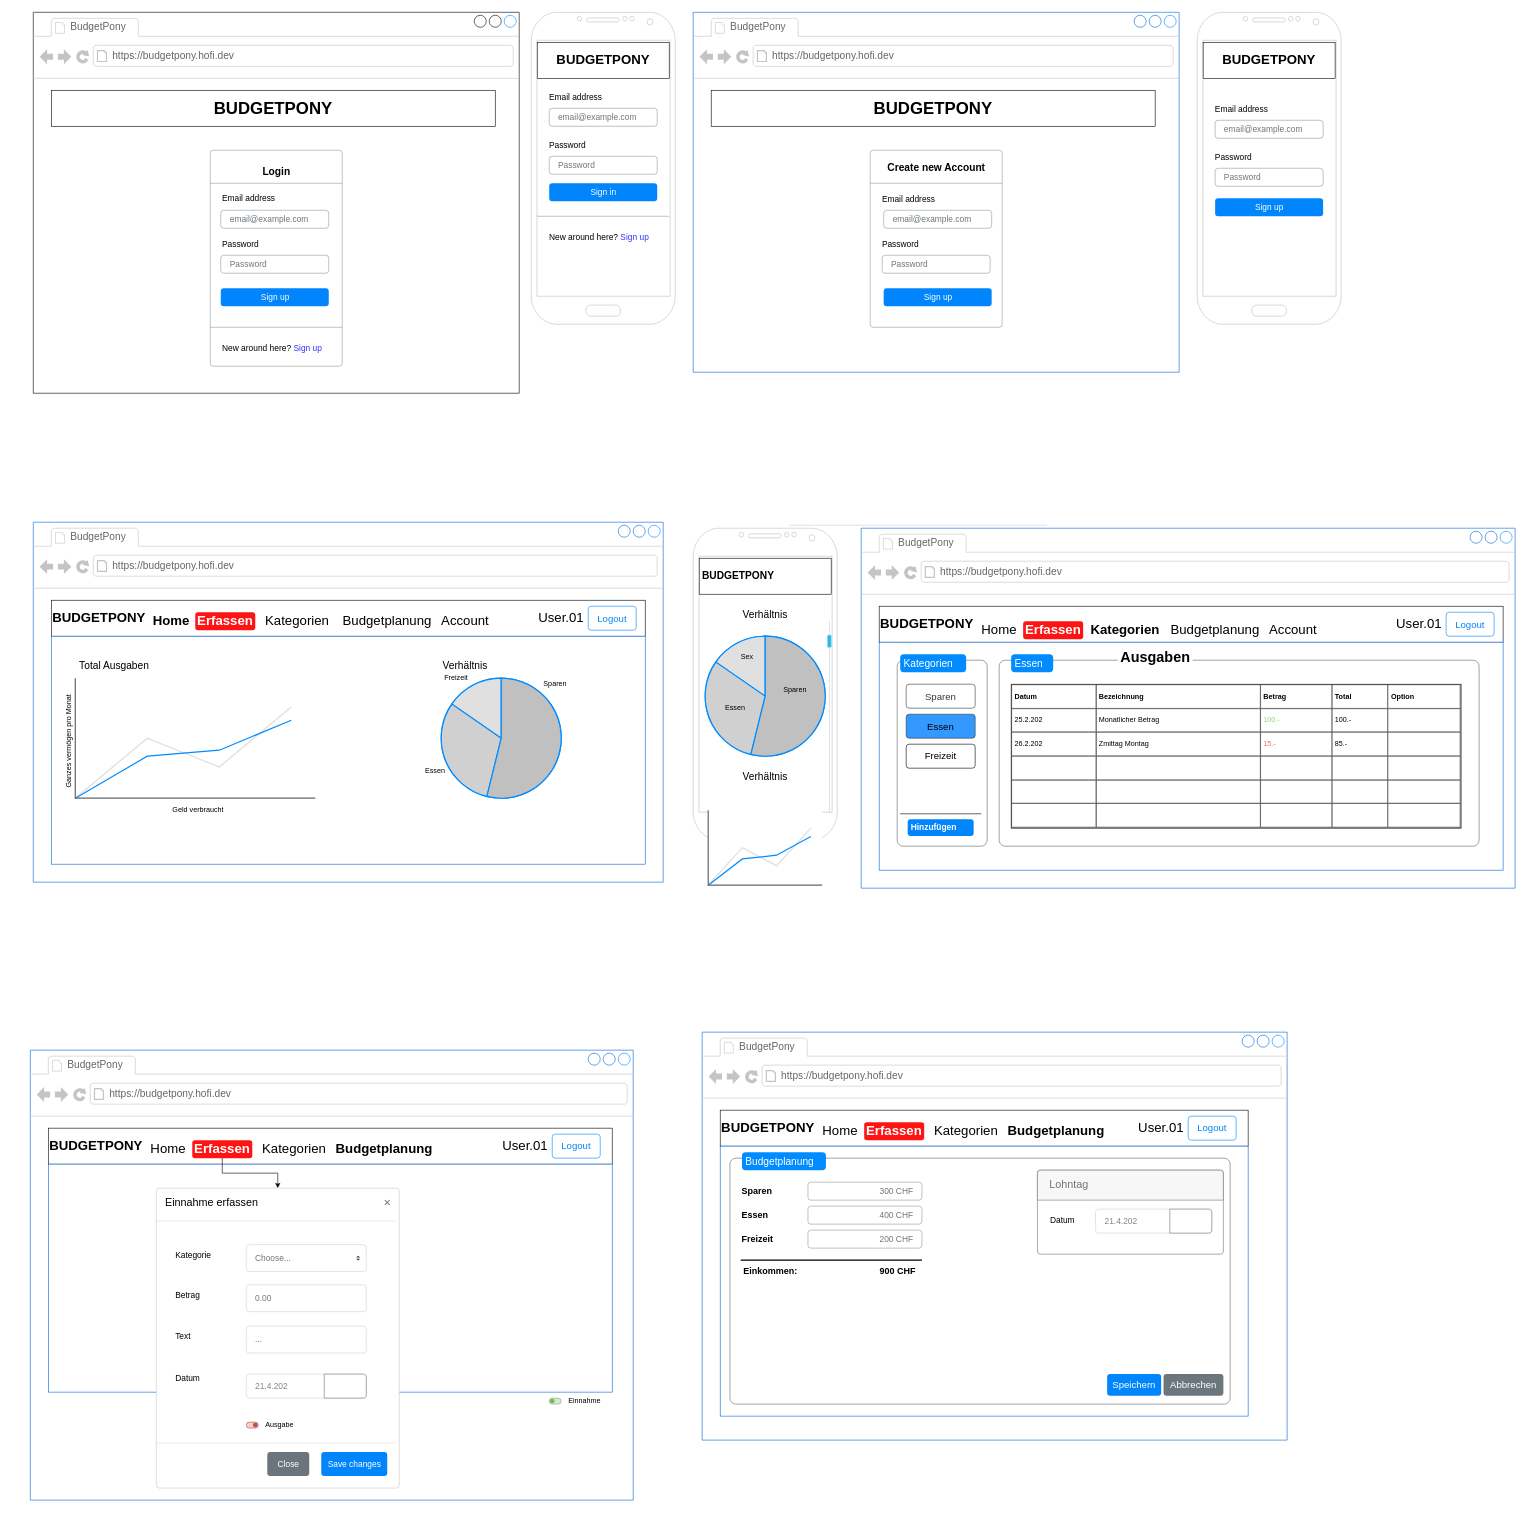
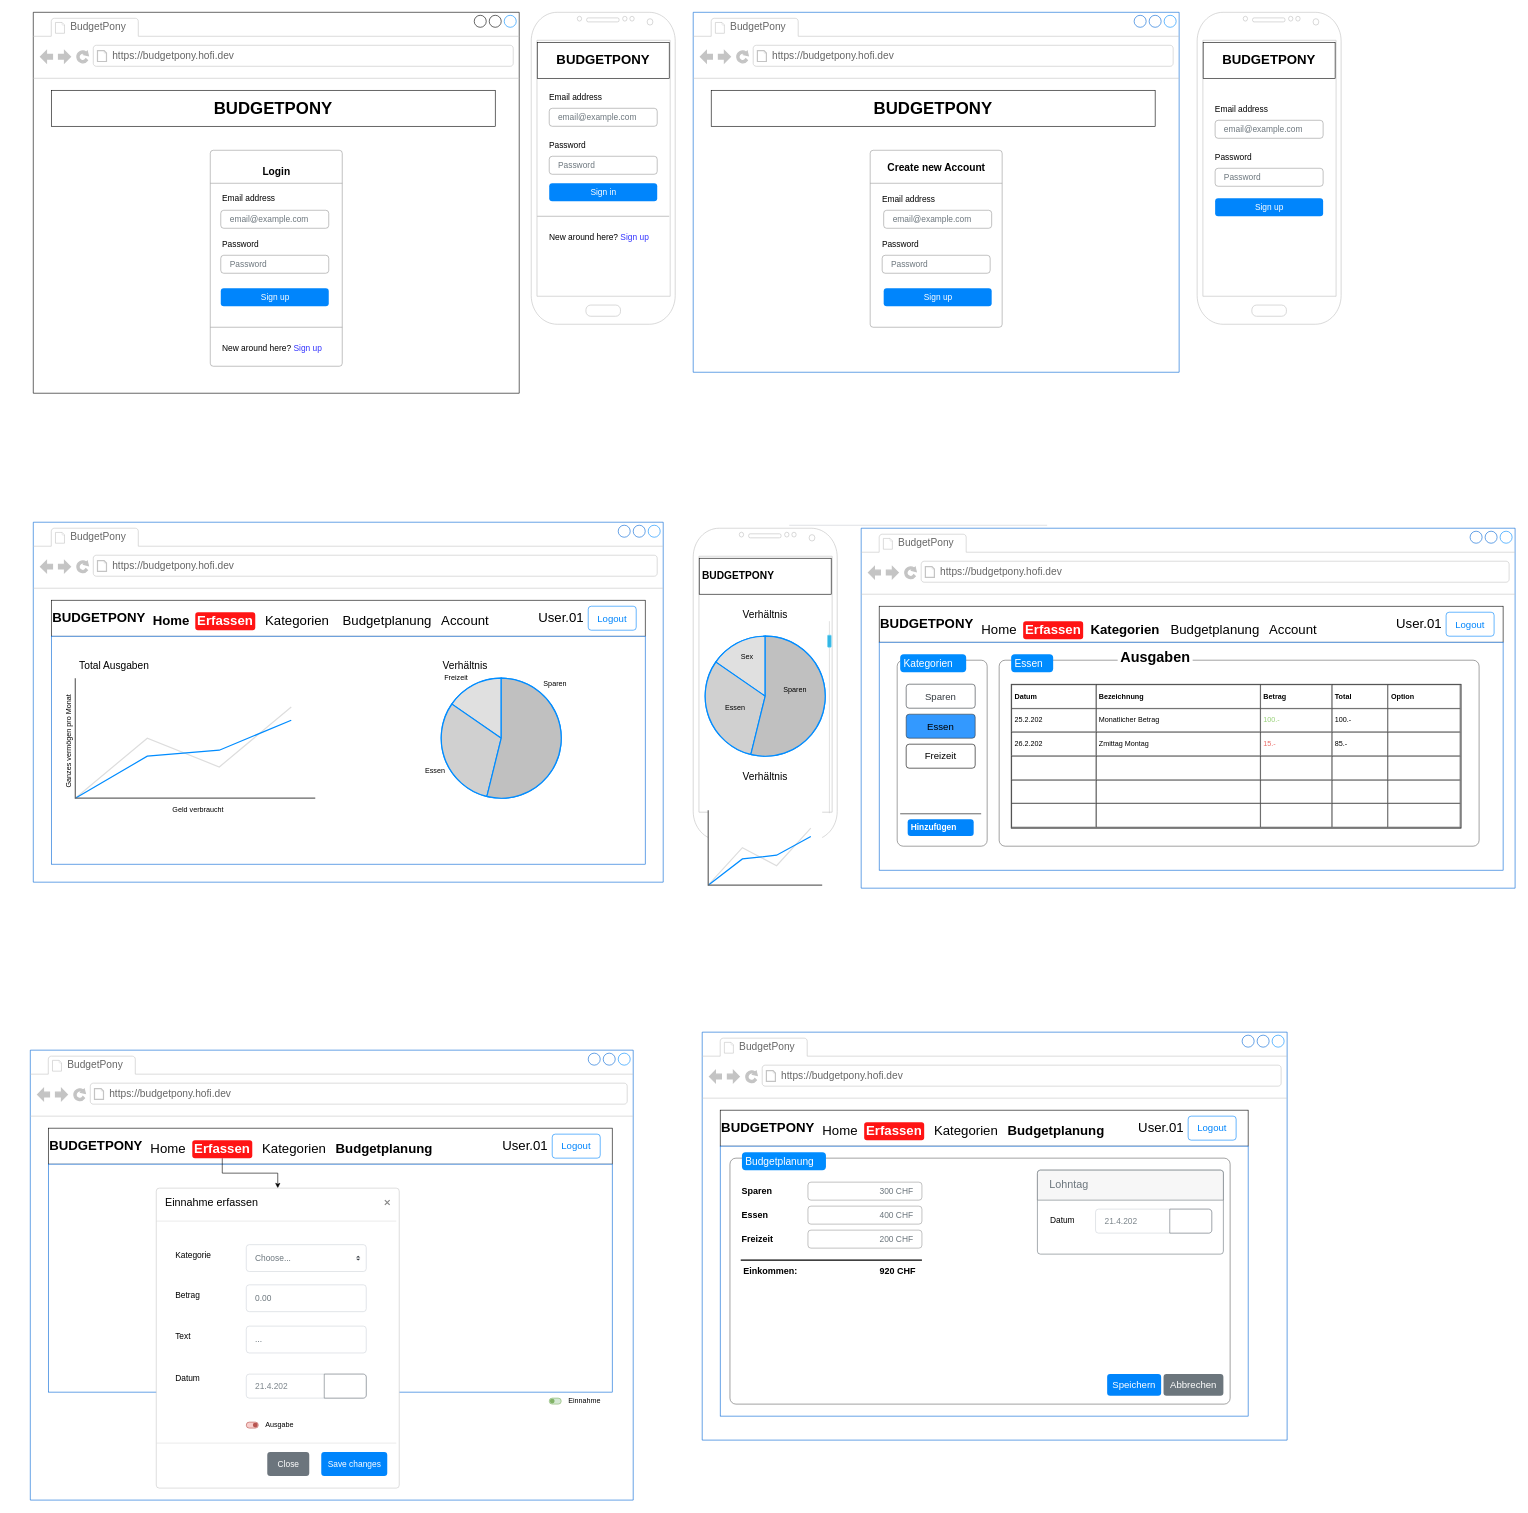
node "900 CHF": label "900 CHF" -> "920 CHF"
